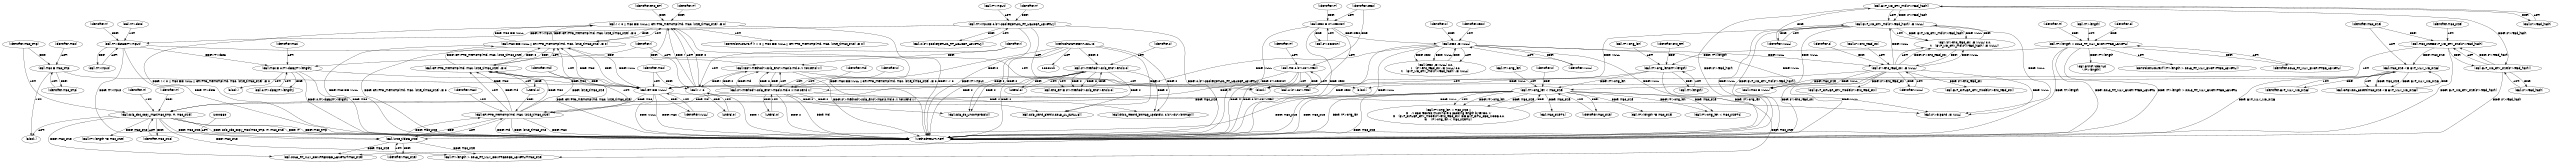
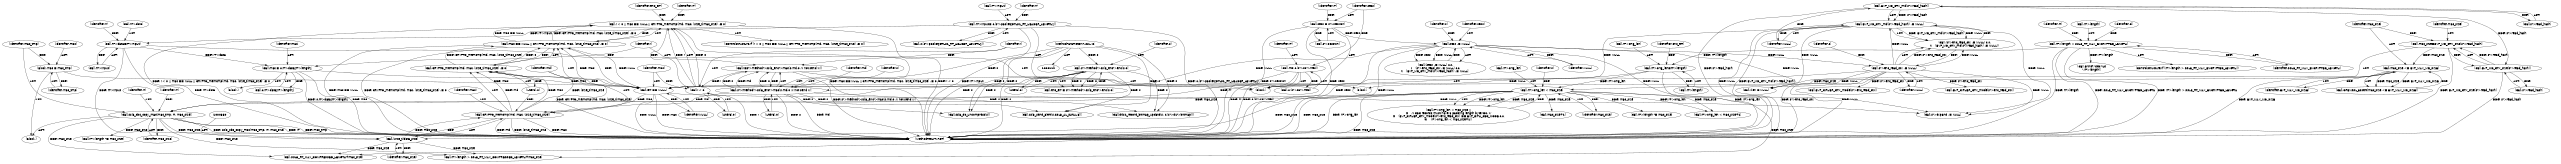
node "(Call,s->enc_read_ctx)": removed
node "(Call,mac = mac_tmp)": label "(Call,mac = mac_tmp)" -> "(Block,mac = mac_tmp)"
node "(Call,*mac = NULL)": label "(Call,*mac = NULL)" -> "(Call,*len = NULL)"
